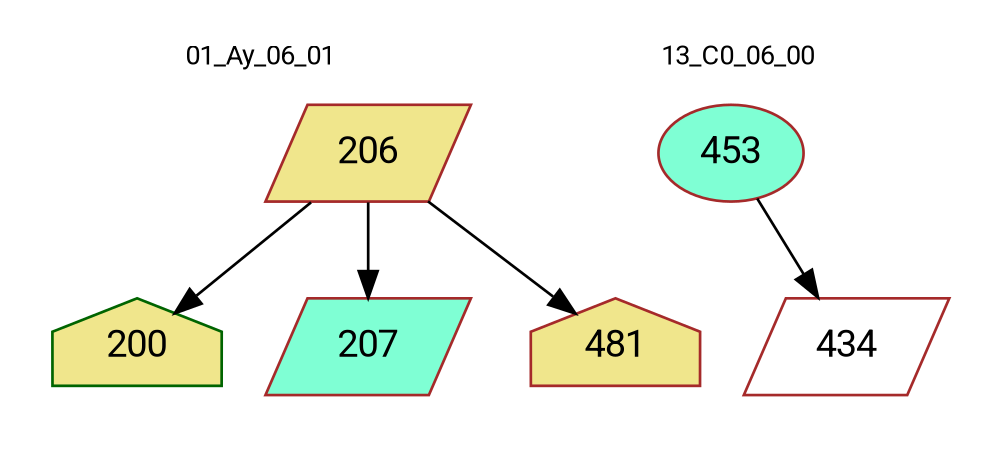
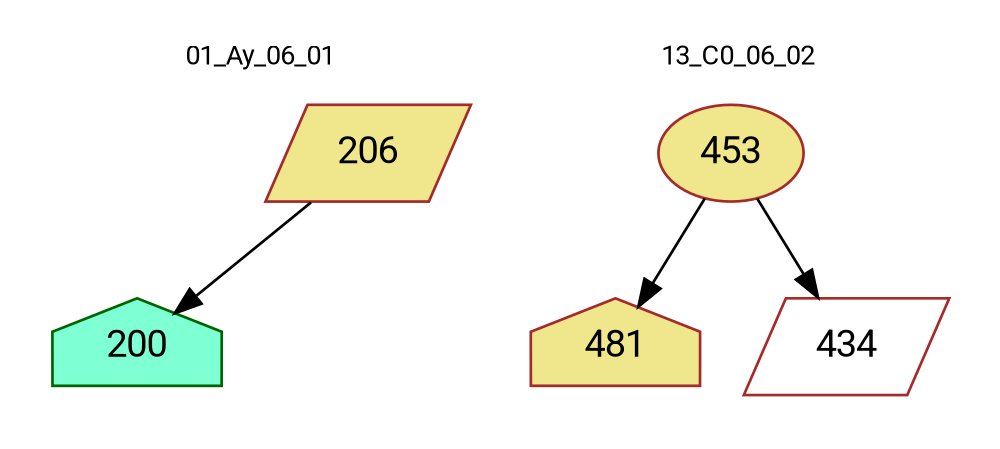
cluster "13_C0_06_00": label "13_C0_06_00" -> "13_C0_06_02"
node "453": fillcolor aquamarine -> khaki
edge "206" -> "481": now "453" -> "481"
node "200": fillcolor khaki -> aquamarine
node "207": removed
